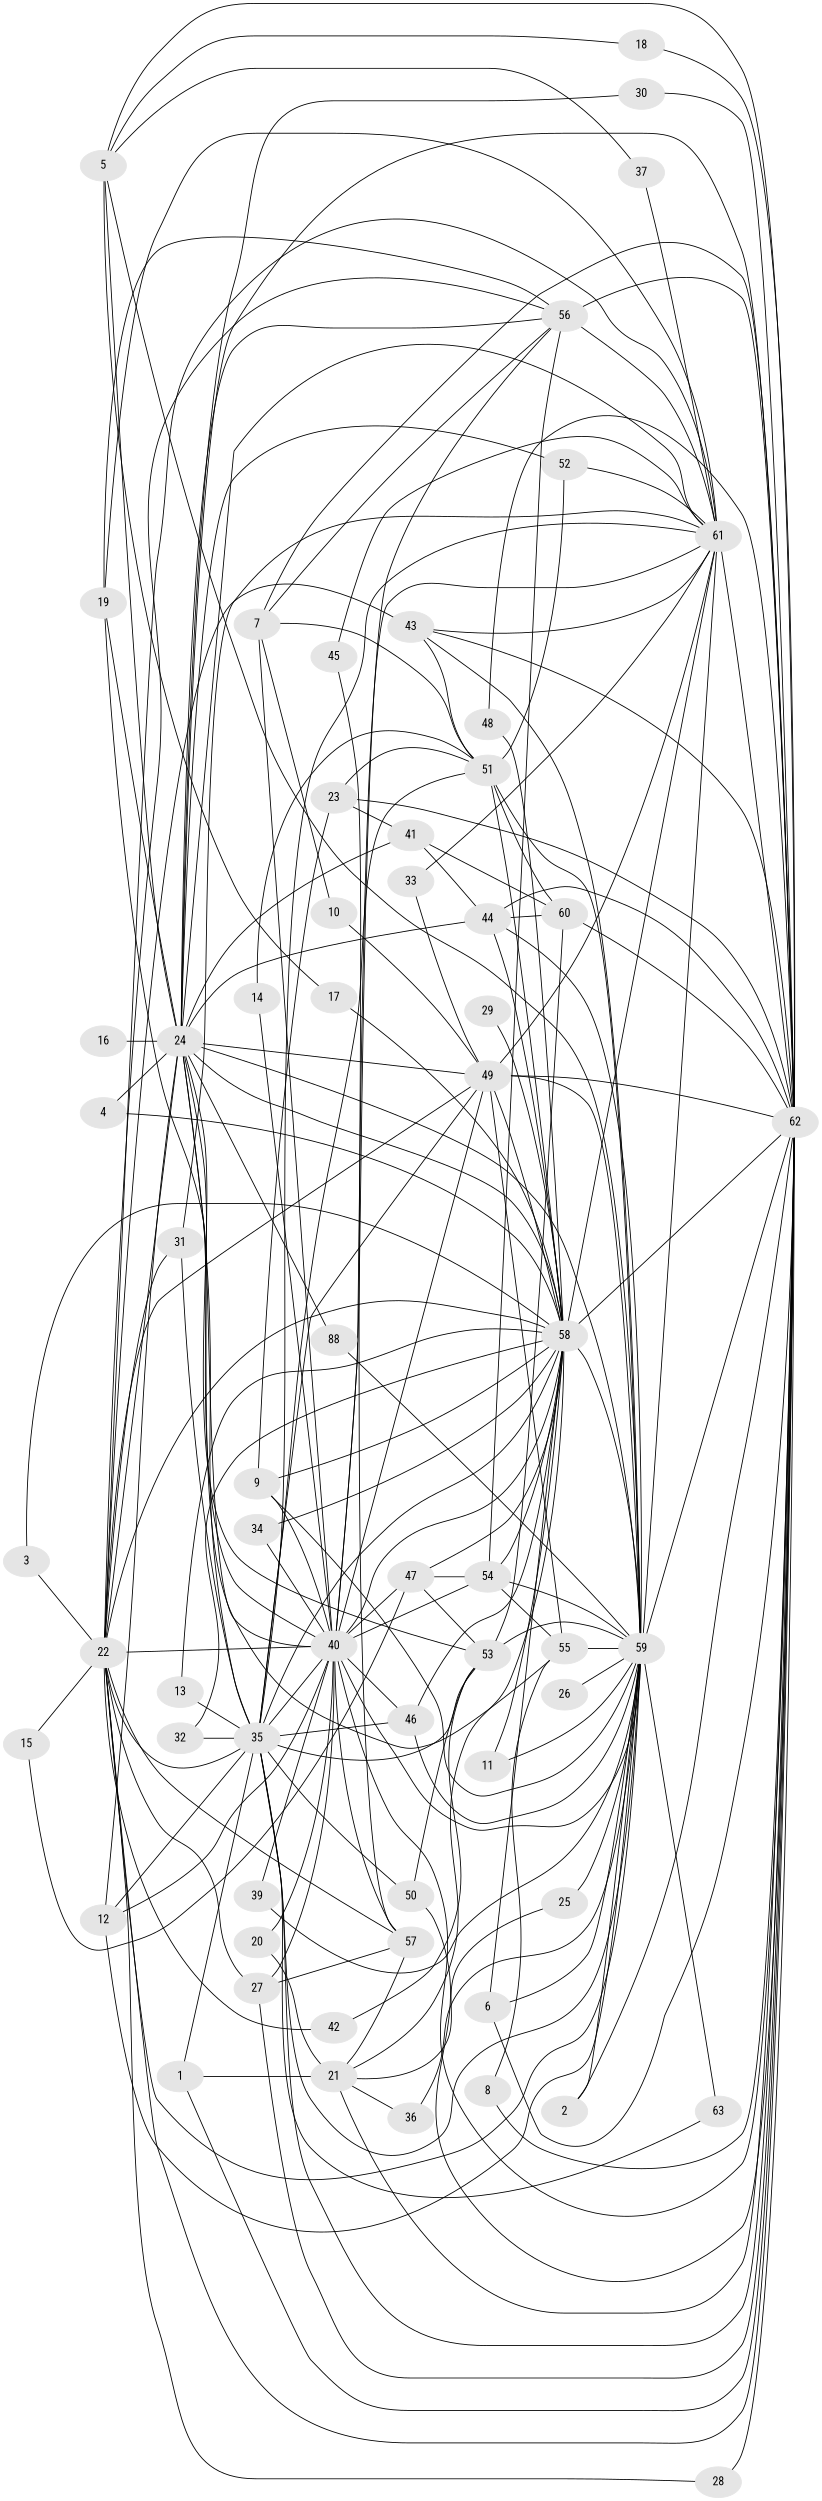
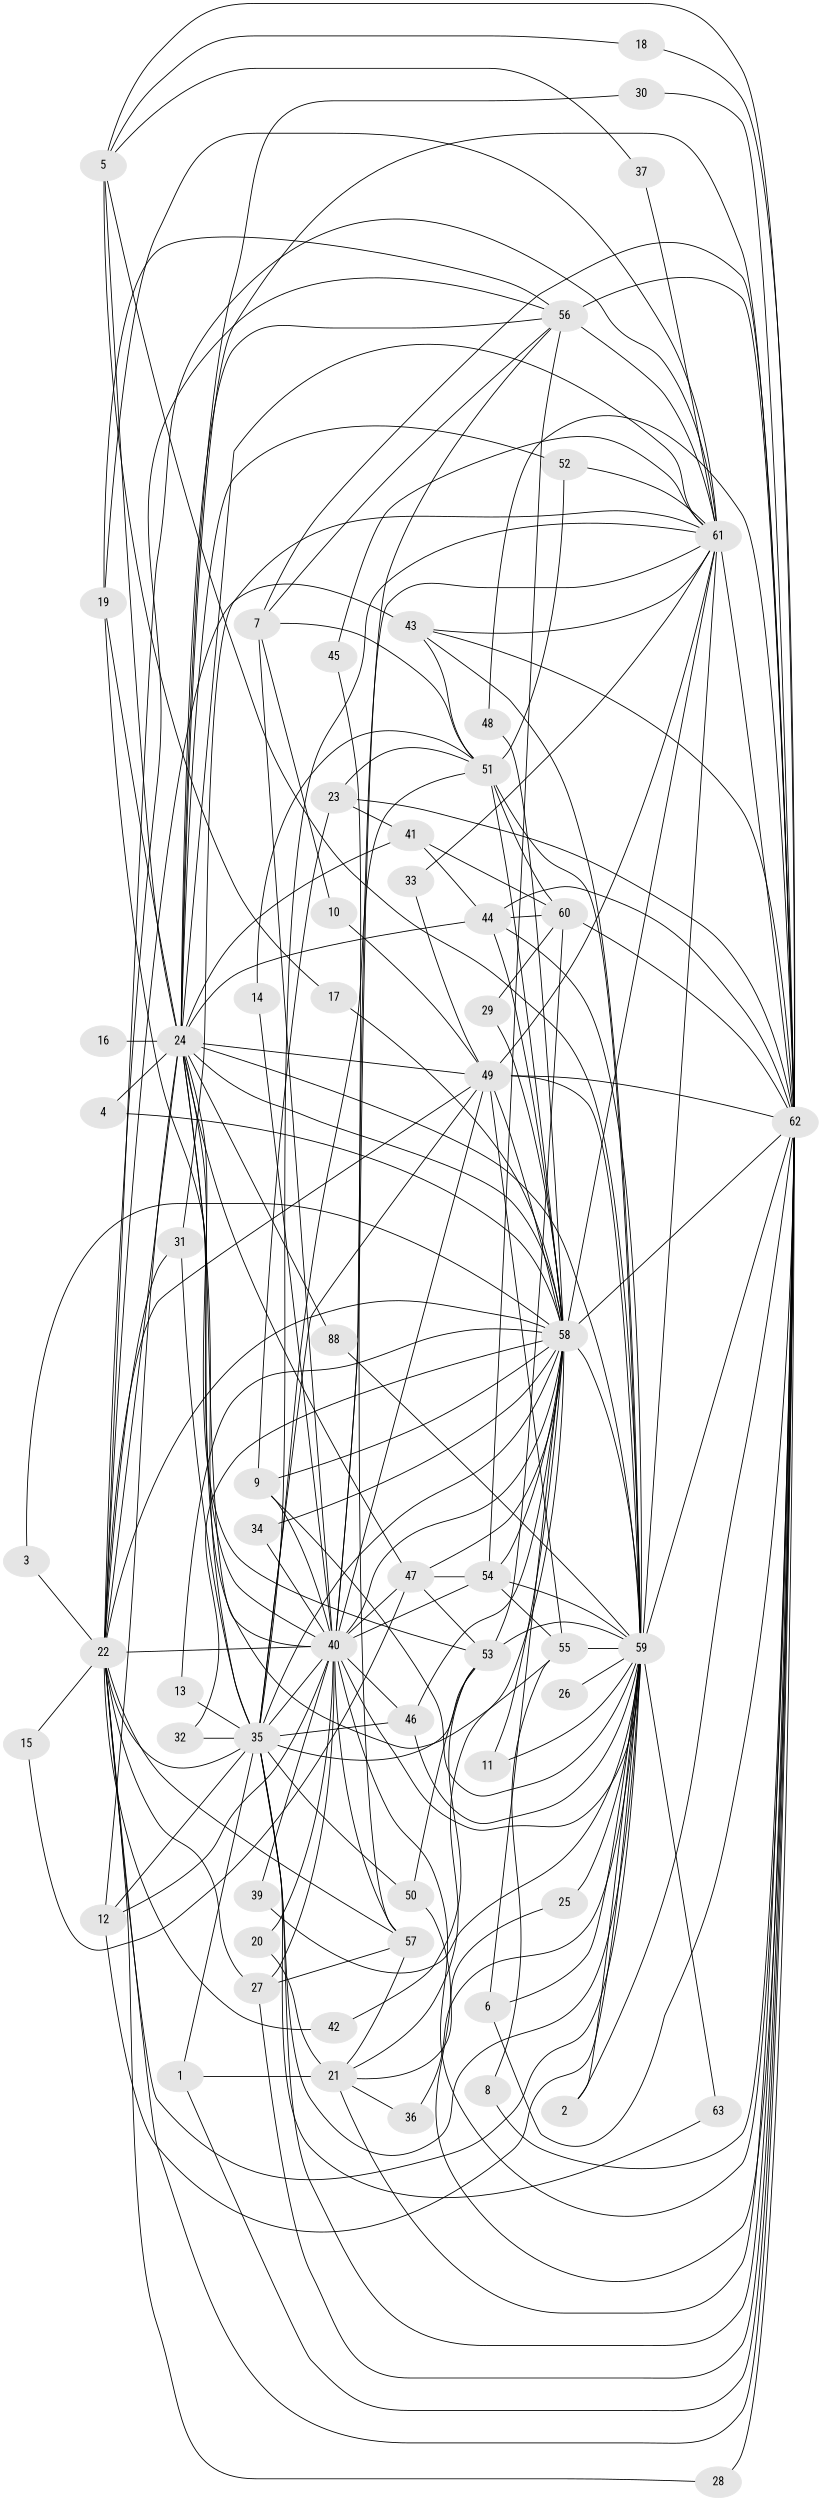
edge "60" -- "29": added
edge "24" -- "47": added
